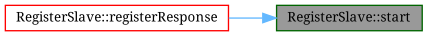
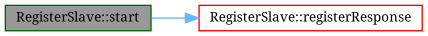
edge "RegisterSlave::registerResponse" -> "RegisterSlave::start": reversed
